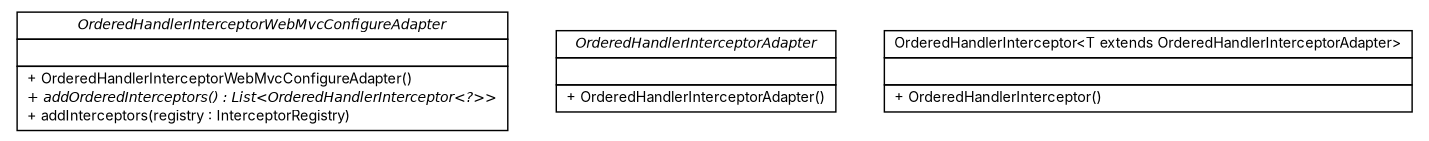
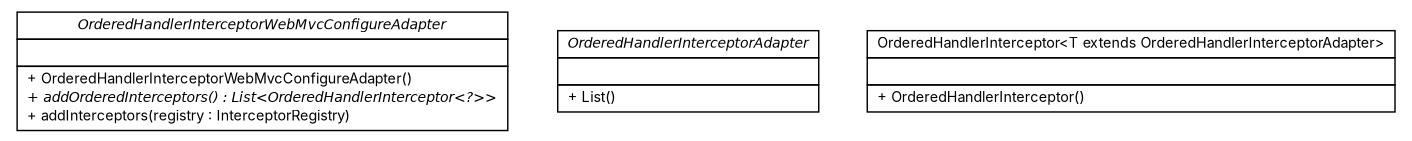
node "OrderedHandlerInterceptorAdapter": text "+ OrderedHandlerInterceptorAdapter()" -> "+ List()"
